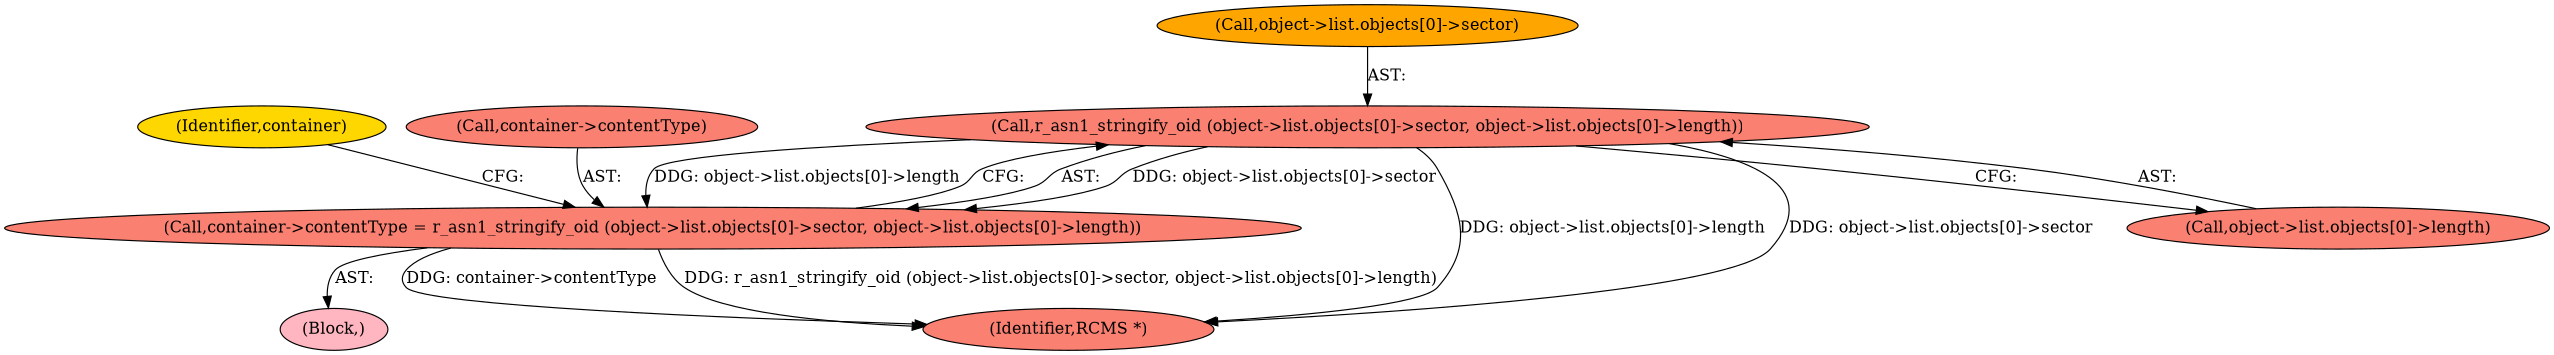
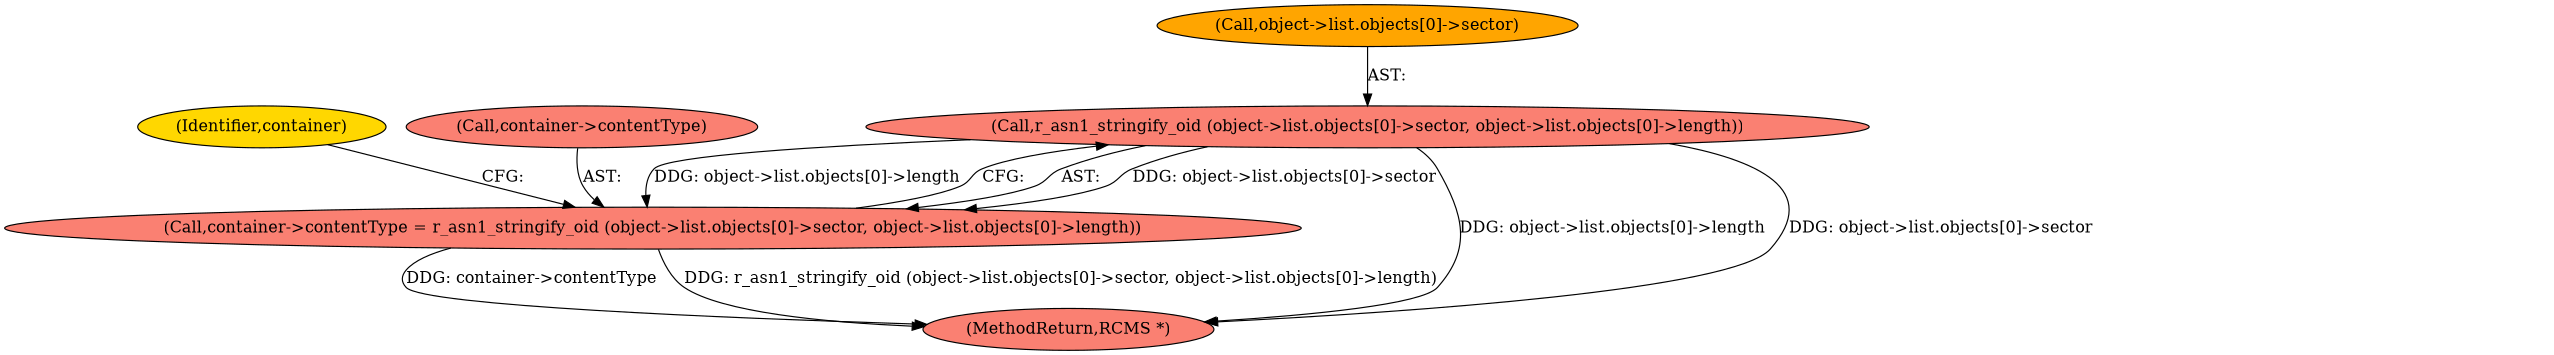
node "(Call,object->list.objects[0]->length)": removed
node "(Block,)": removed
node "(Identifier,RCMS *)": label "(Identifier,RCMS *)" -> "(MethodReturn,RCMS *)"
